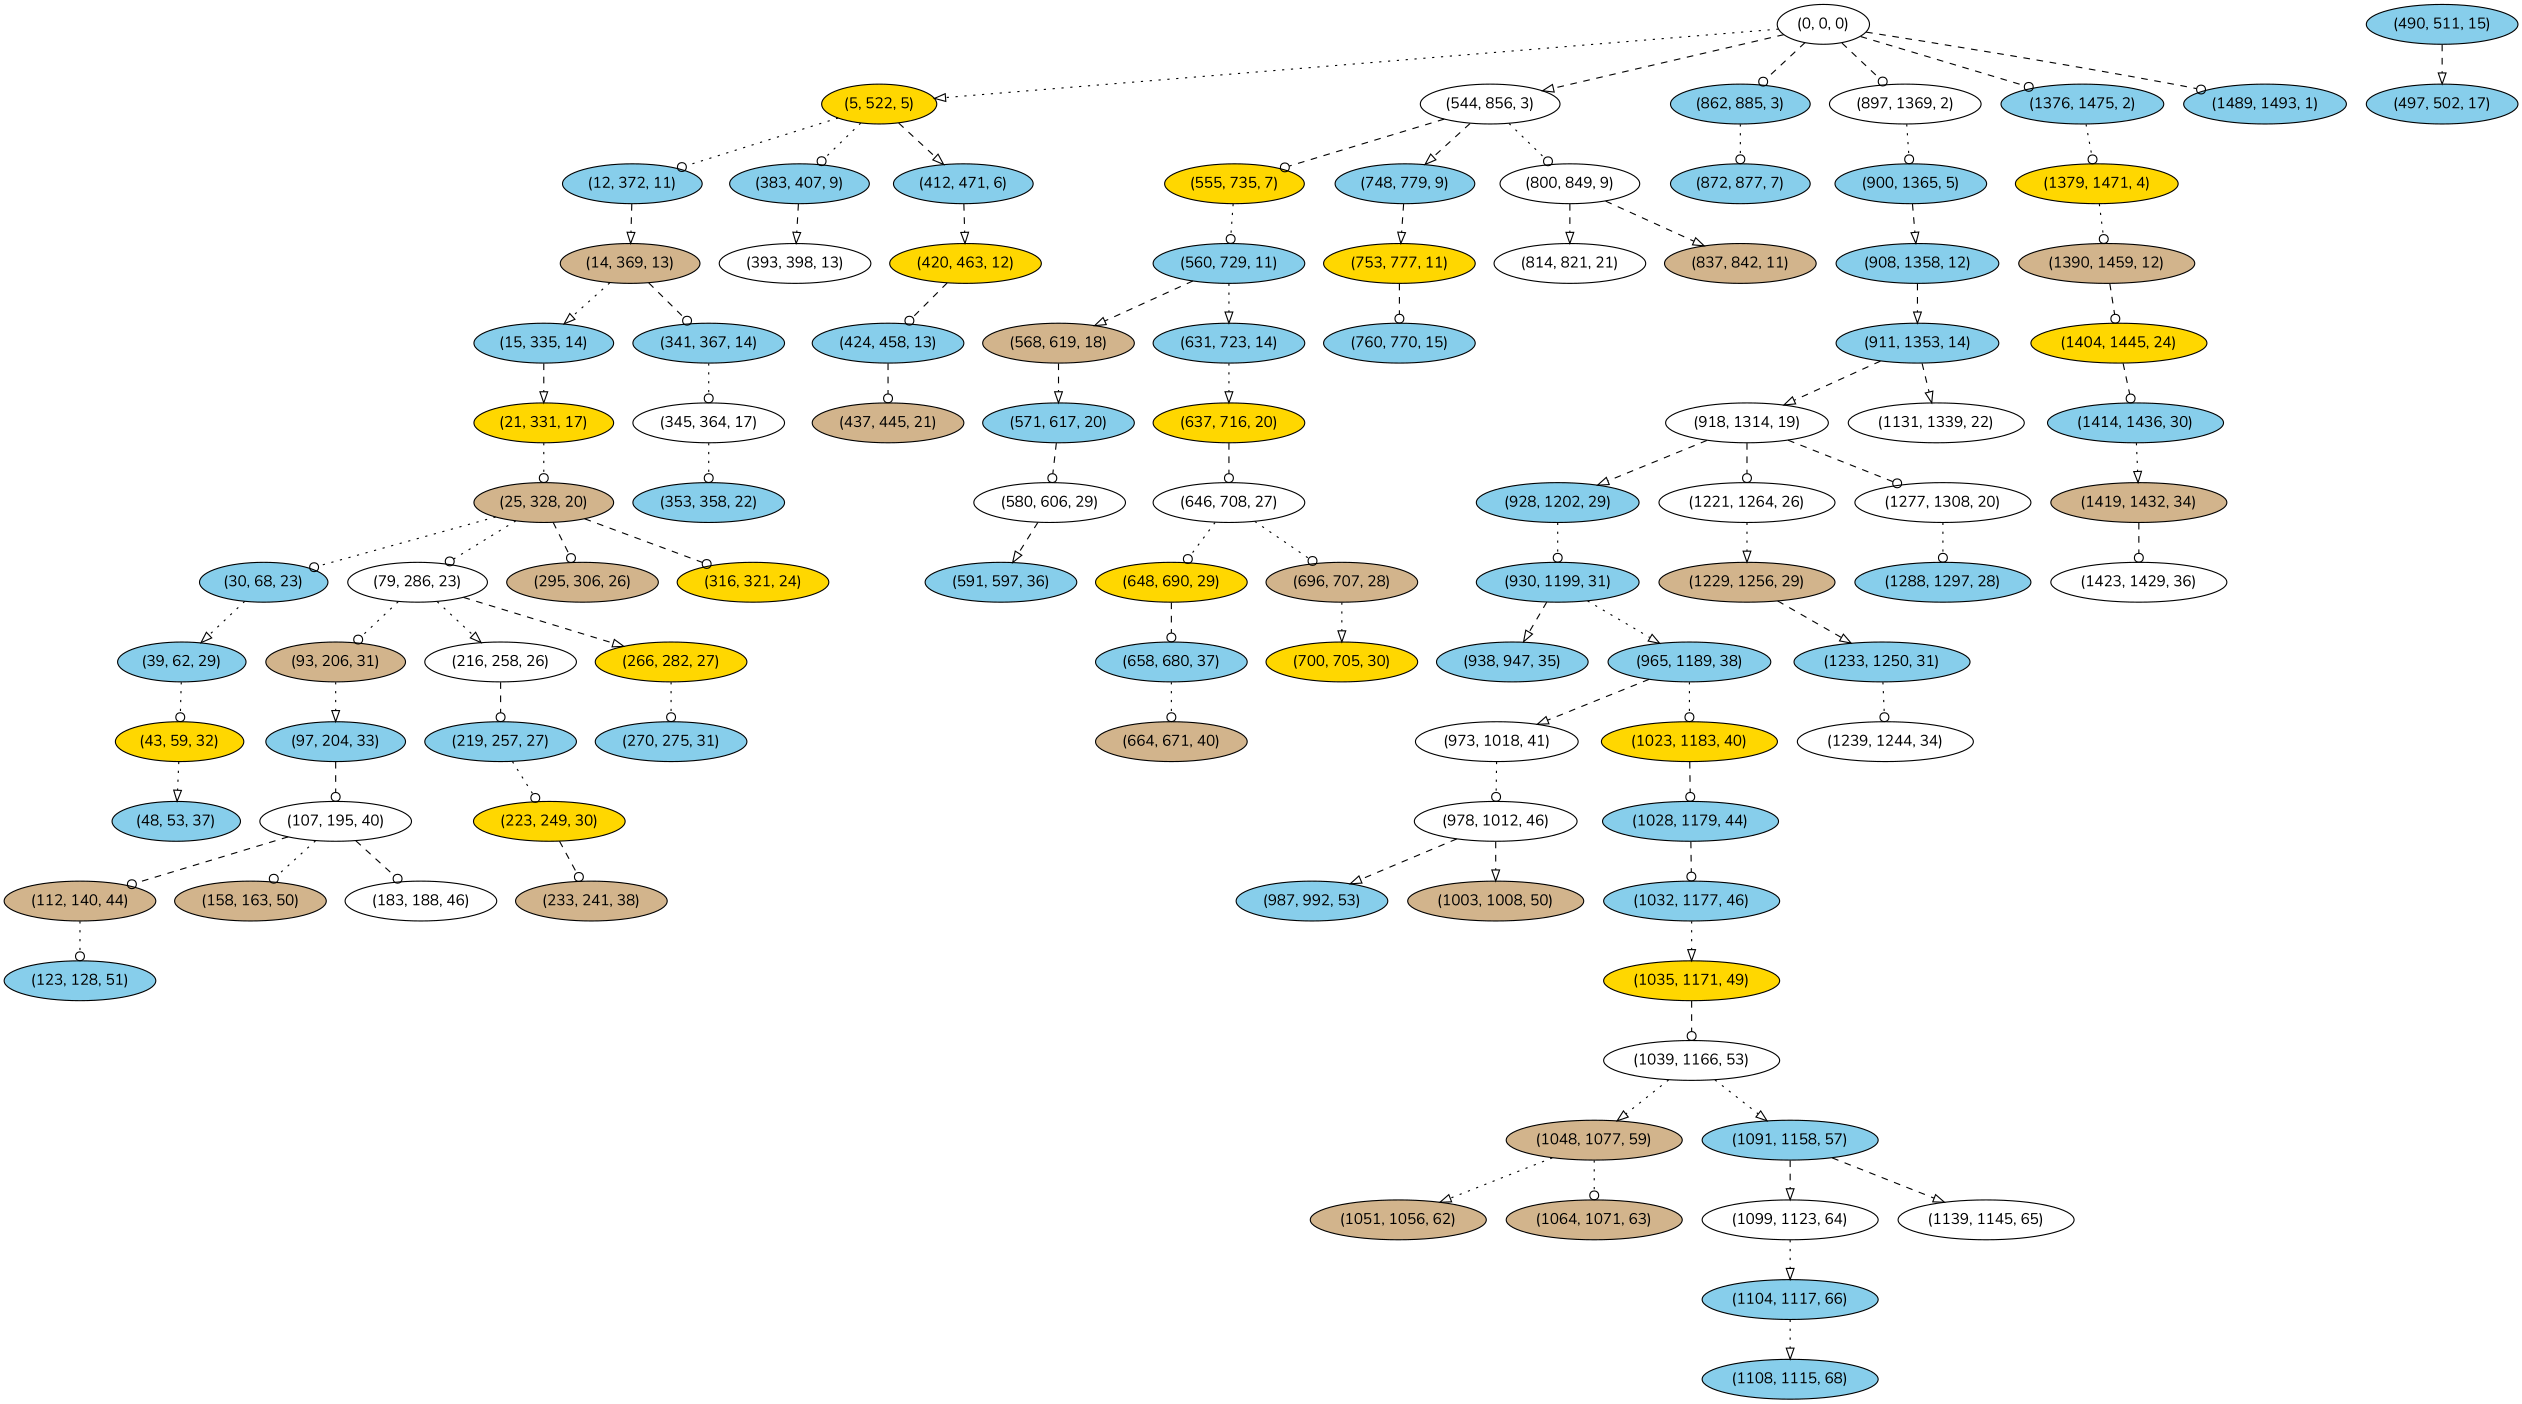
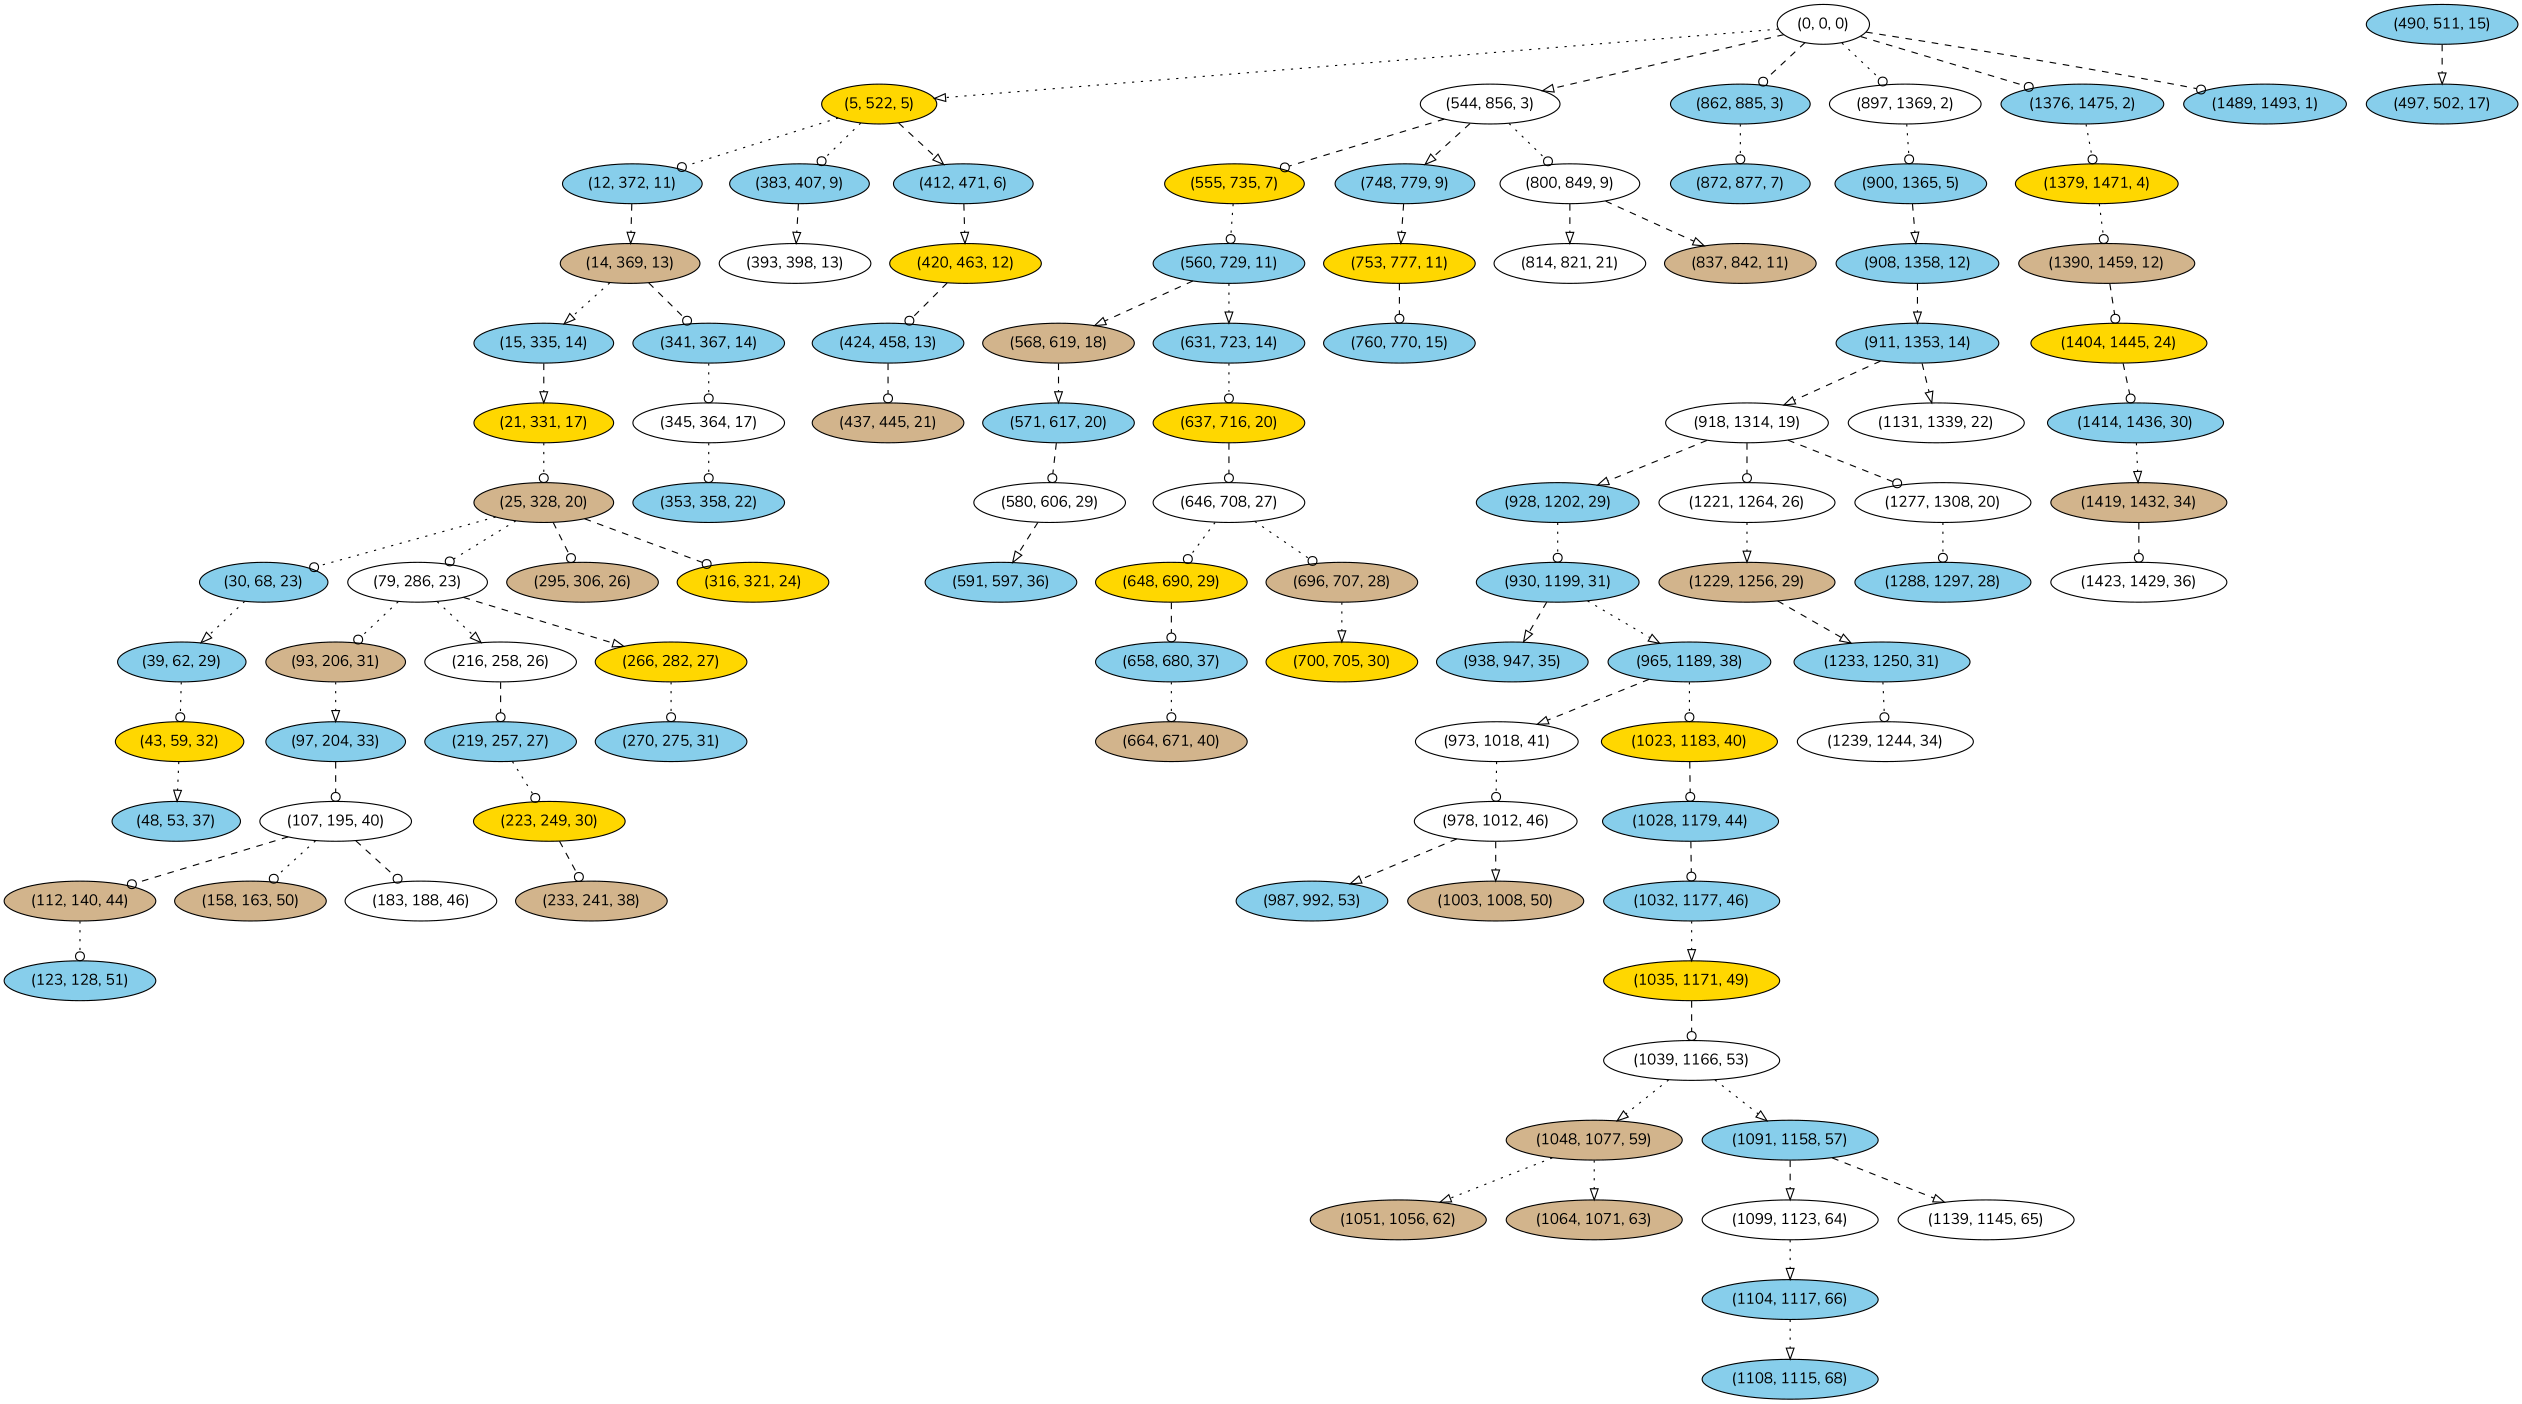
edge "(0, 0, 0)" -> "(897, 1369, 2)": style dashed -> dotted
edge "(631, 723, 14)" -> "(637, 716, 20)": arrowhead onormal -> odot
edge "(1048, 1077, 59)" -> "(1064, 1071, 63)": arrowhead odot -> onormal
